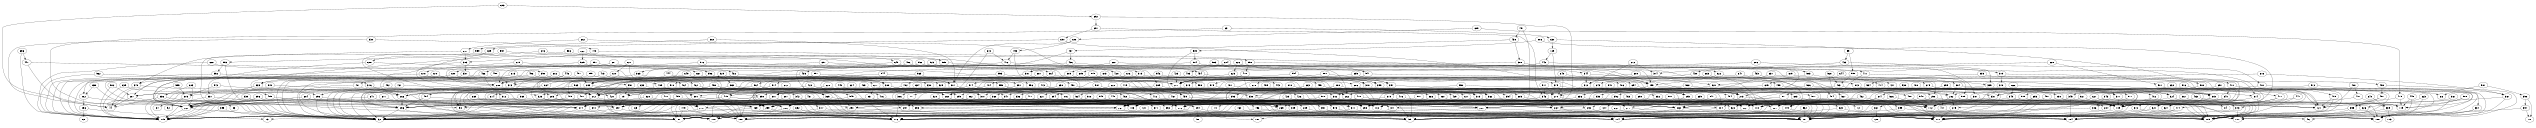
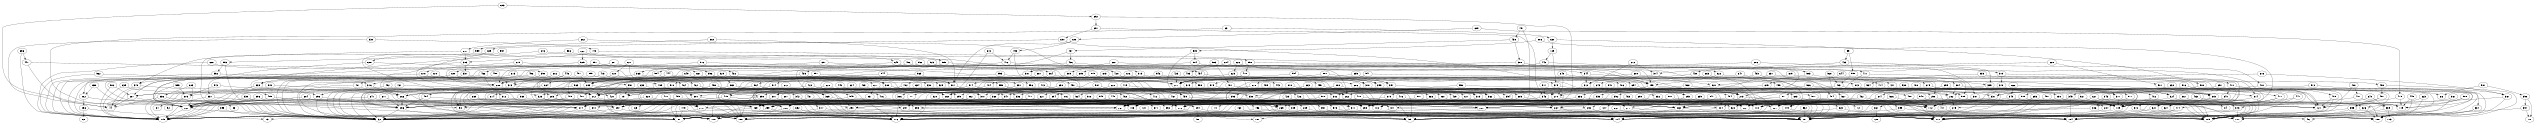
edge "583" -> "541": now "583" -> "481"
node "584": added
edge "664" -> "529": reversed
node "385": removed
edge "618" -> "116": added
edge "414" -> "284": now "414" -> "589"
edge "671" -> "256": added
edge "640" -> "281": added
